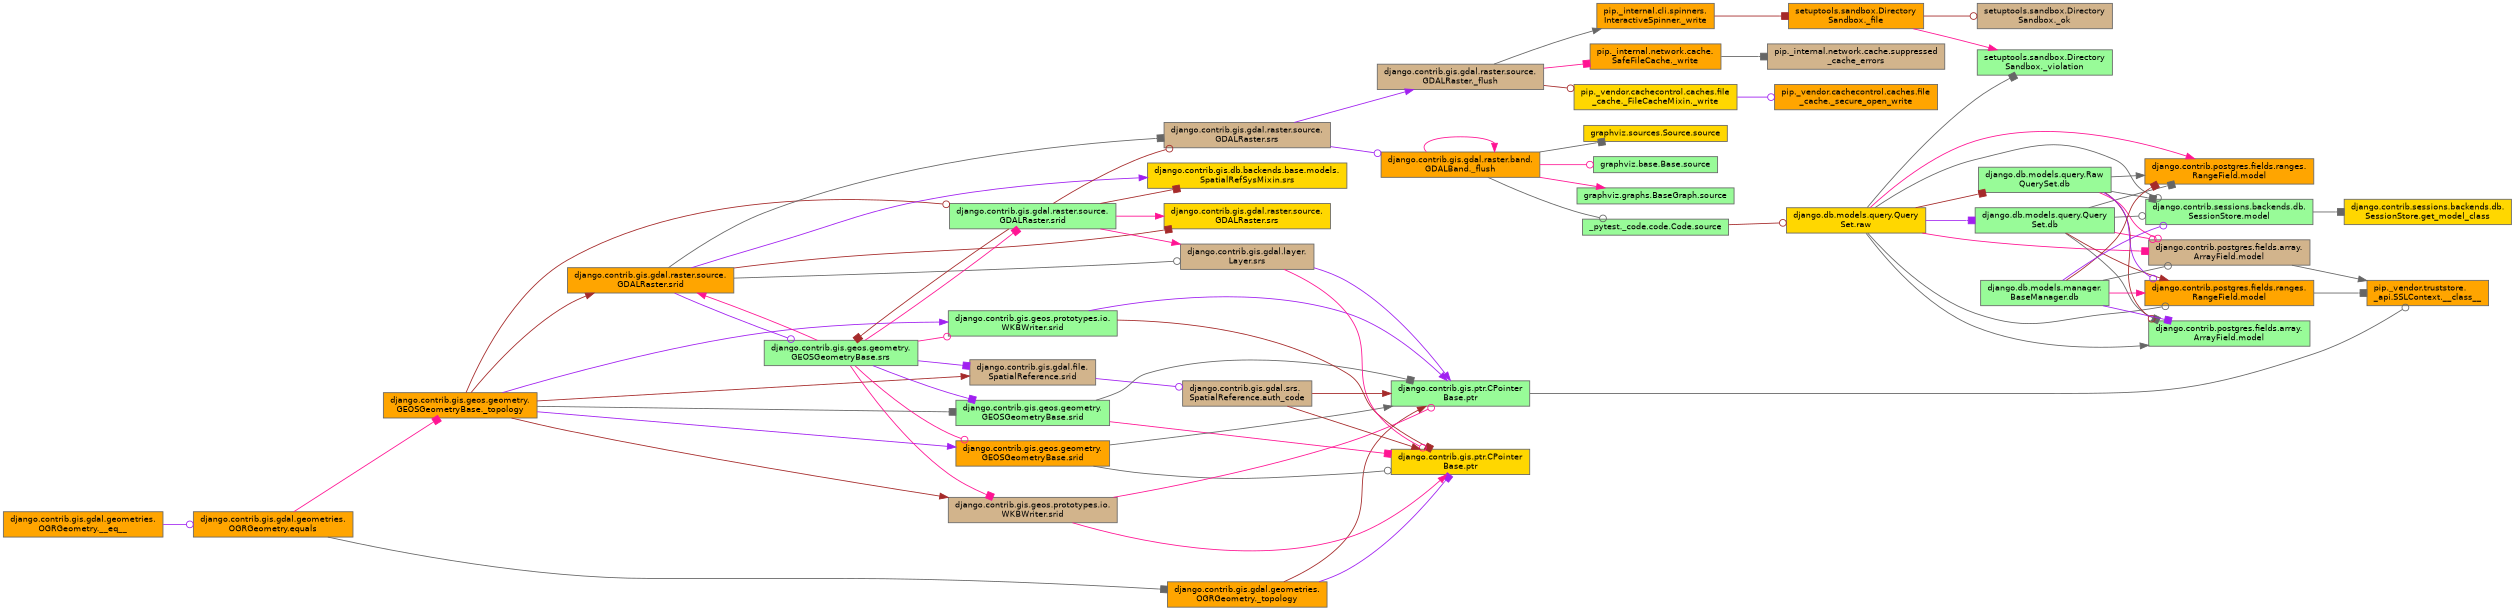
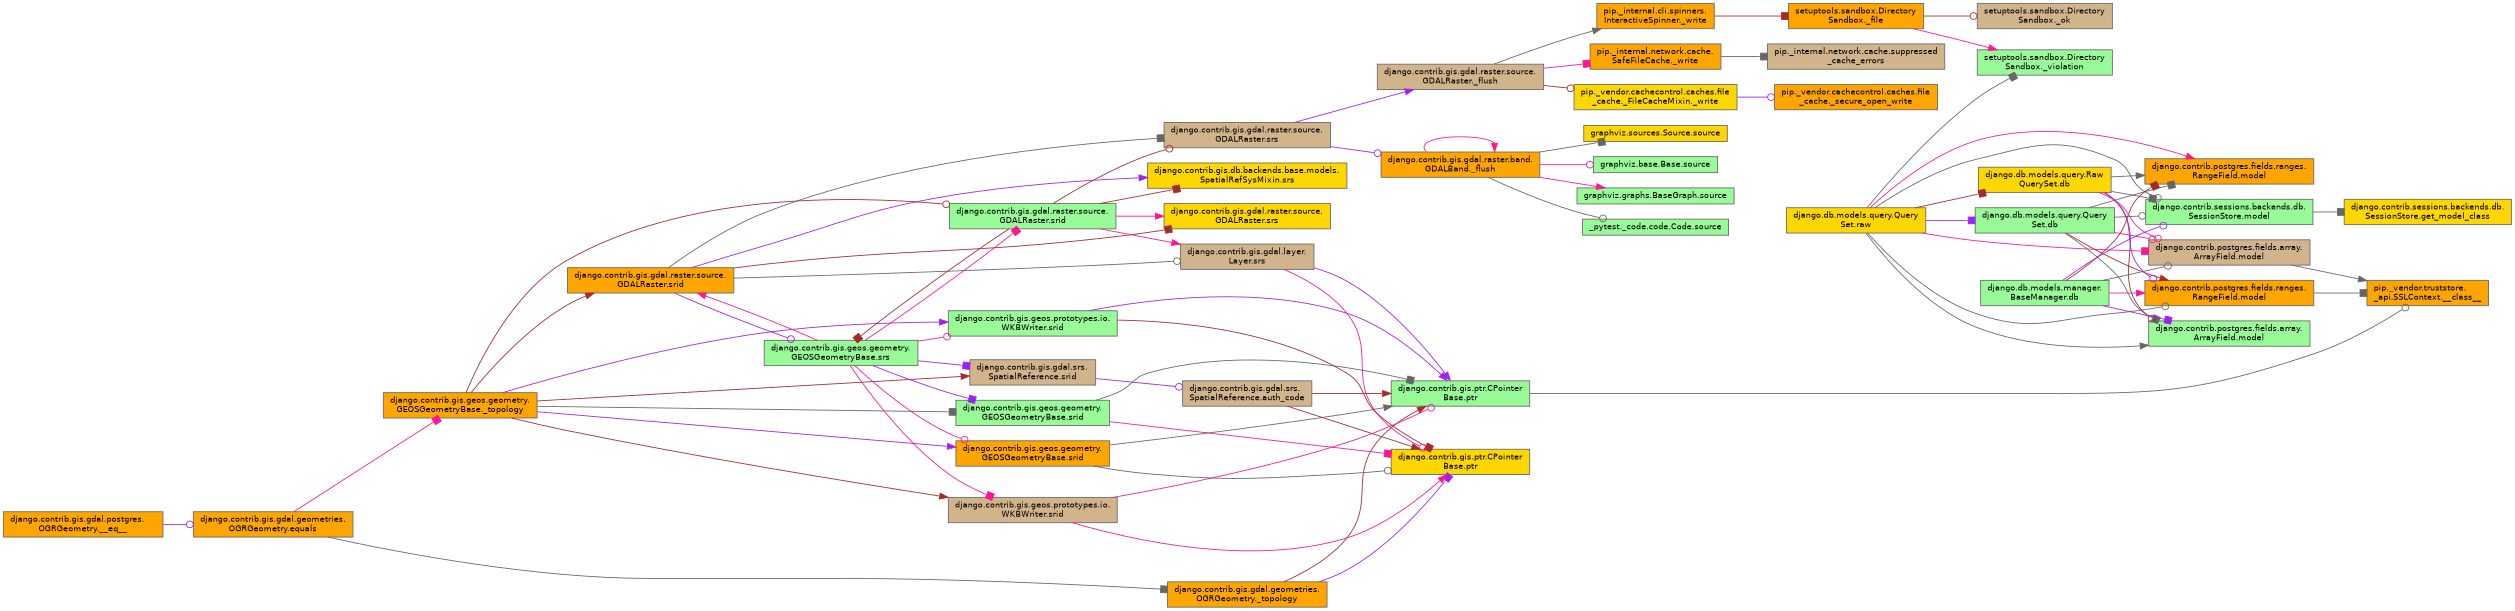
node "django.db.models.query.Raw QuerySet.db": fillcolor palegreen -> gold
edge "_pytest._code.code.Code.source" -> "django.db.models.query.Query Set.raw": removed
node "django.contrib.gis.gdal.file. SpatialReference.srid": label "django.contrib.gis.gdal.file. SpatialReference.srid" -> "django.contrib.gis.gdal.srs. SpatialReference.srid"
node "django.contrib.gis.gdal.geometries. OGRGeometry.__eq__": label "django.contrib.gis.gdal.geometries. OGRGeometry.__eq__" -> "django.contrib.gis.gdal.postgres. OGRGeometry.__eq__"
